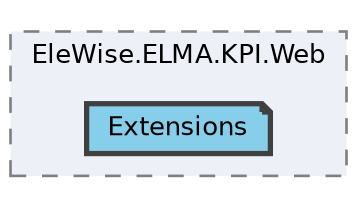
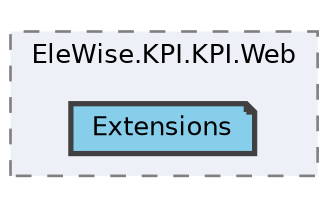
cluster "EleWise.ELMA.KPI.Web": label "EleWise.ELMA.KPI.Web" -> "EleWise.KPI.KPI.Web"
